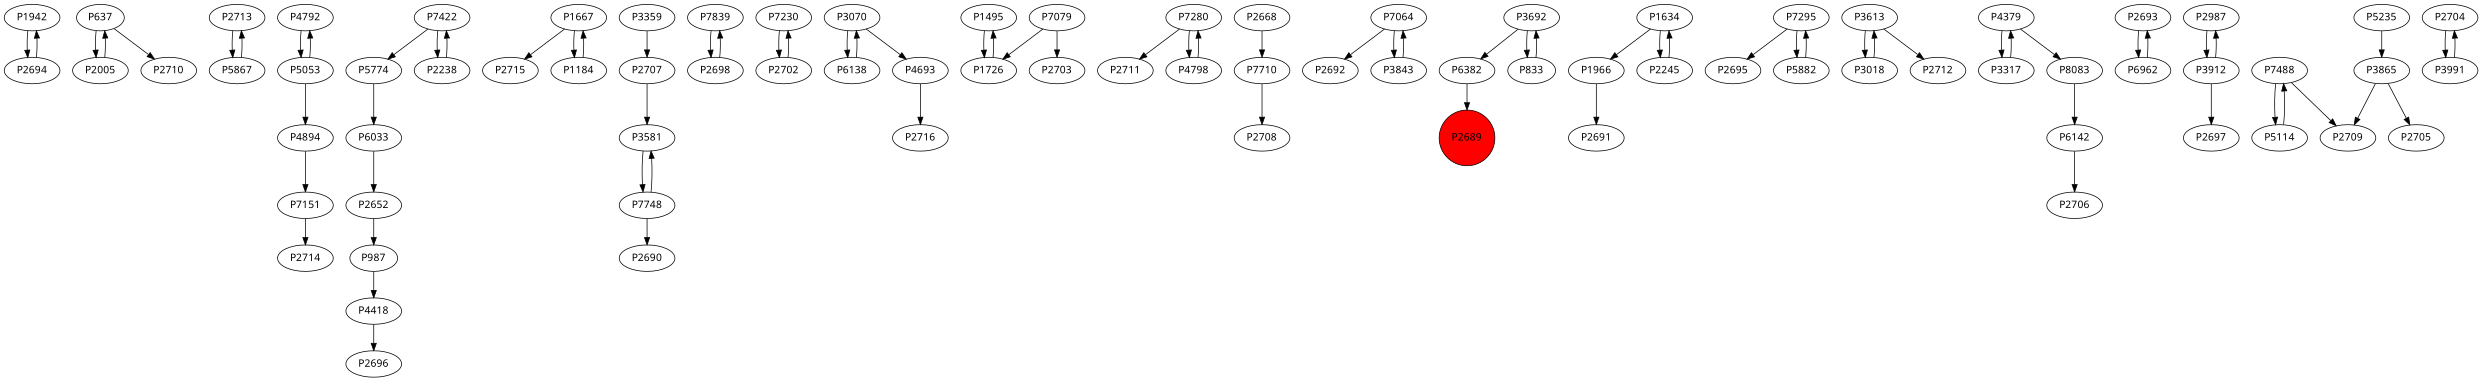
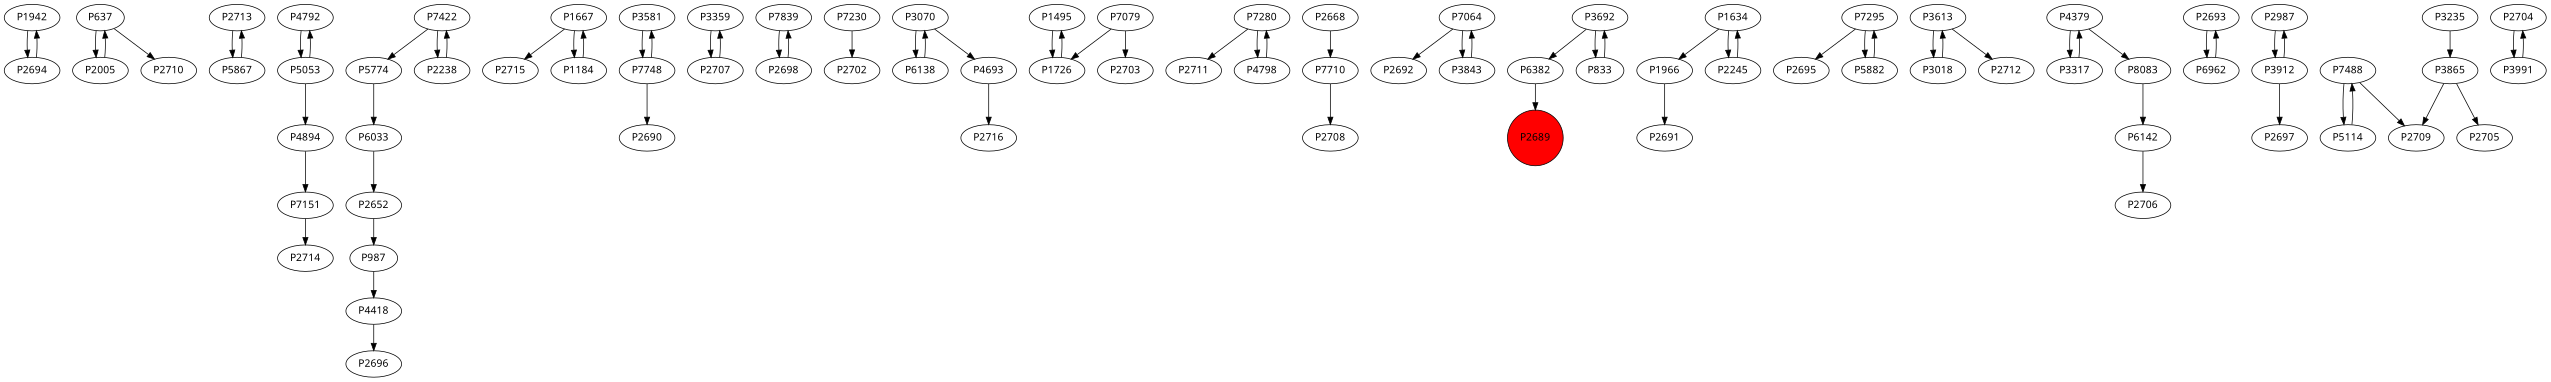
node "P5235": label "P5235" -> "P3235"
edge "P2702" -> "P7230": removed
edge "P2707" -> "P3581": now "P2707" -> "P3359"
